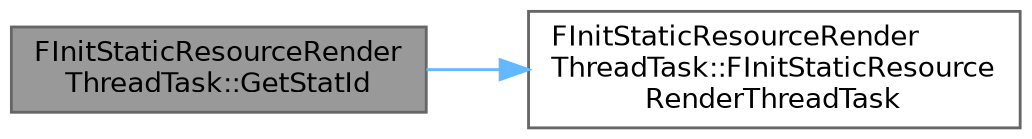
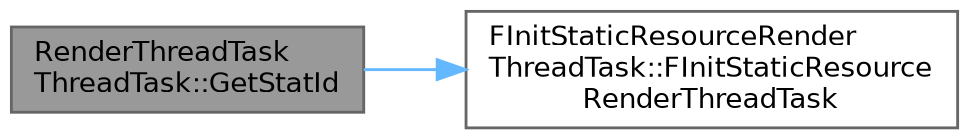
node "FInitStaticResourceRender ThreadTask::GetStatId": label "FInitStaticResourceRender ThreadTask::GetStatId" -> "RenderThreadTask ThreadTask::GetStatId"
